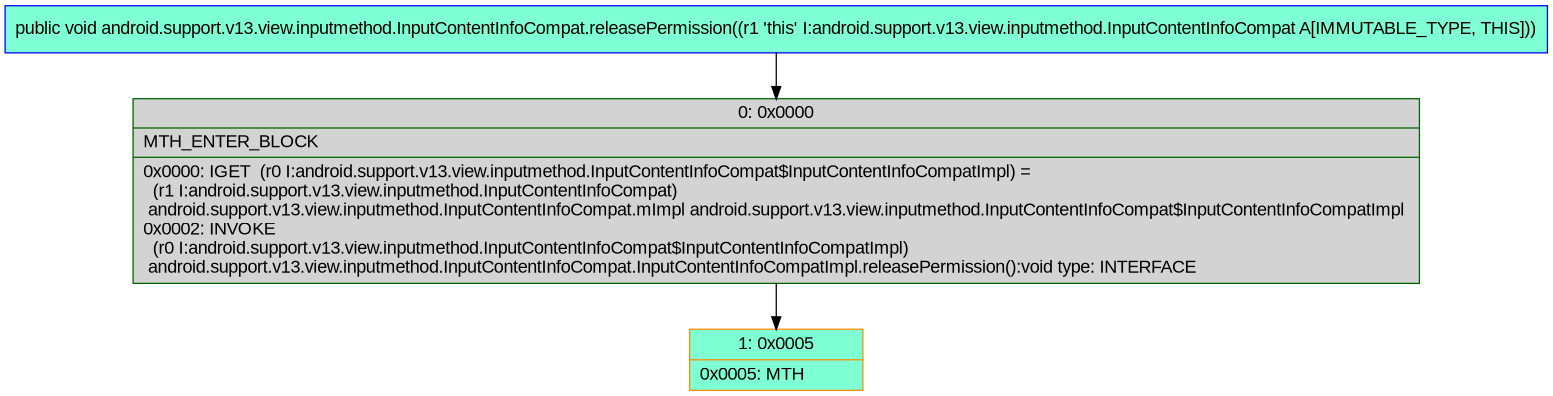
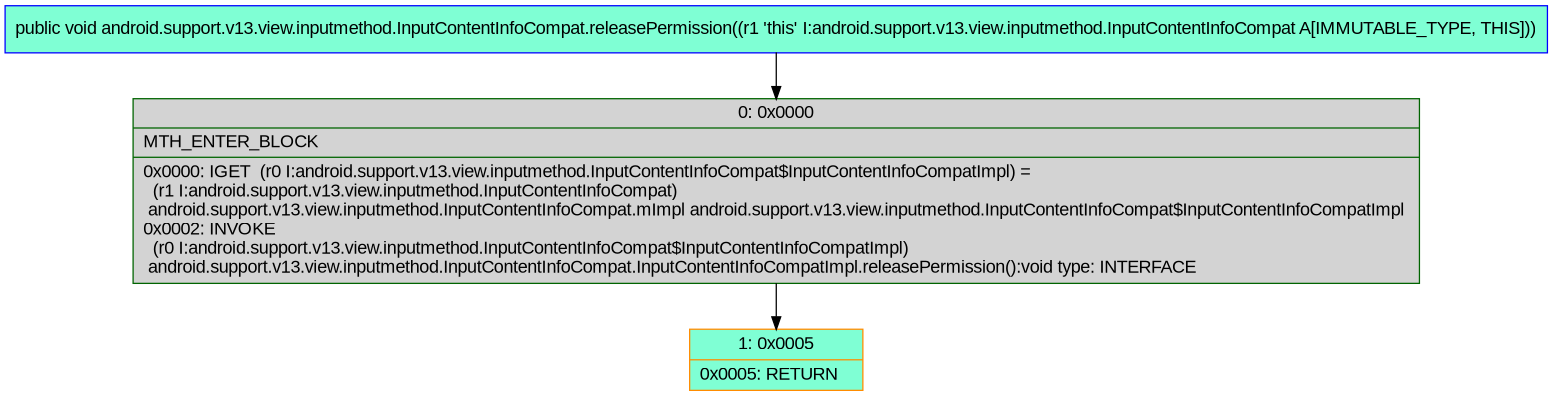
node "1: 0x0005": text "0x0005: MTH" -> "0x0005: RETURN"
